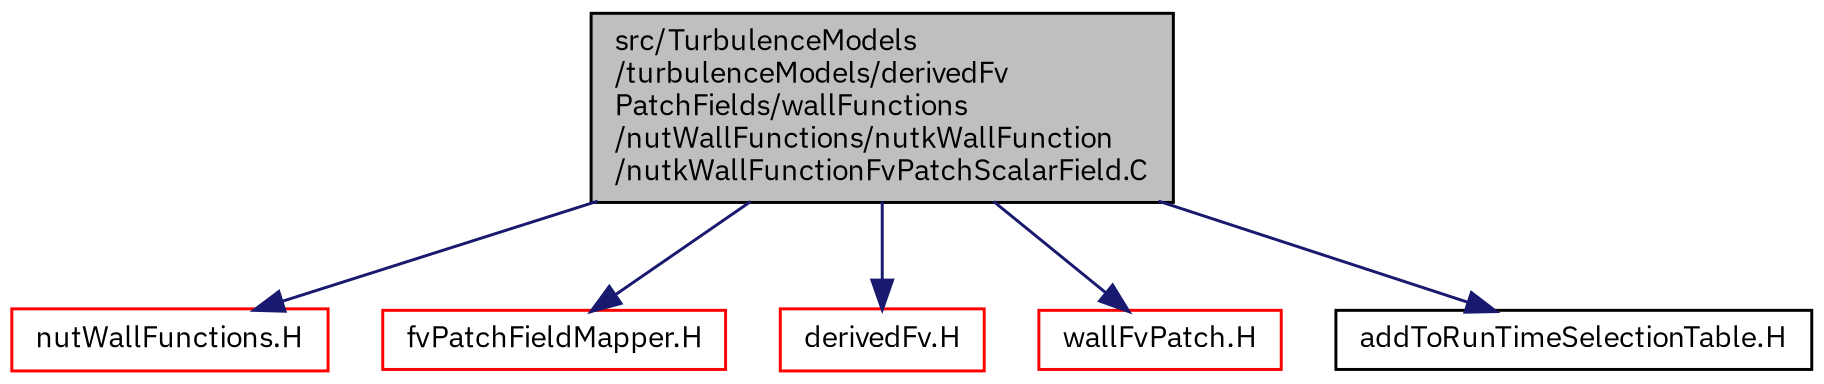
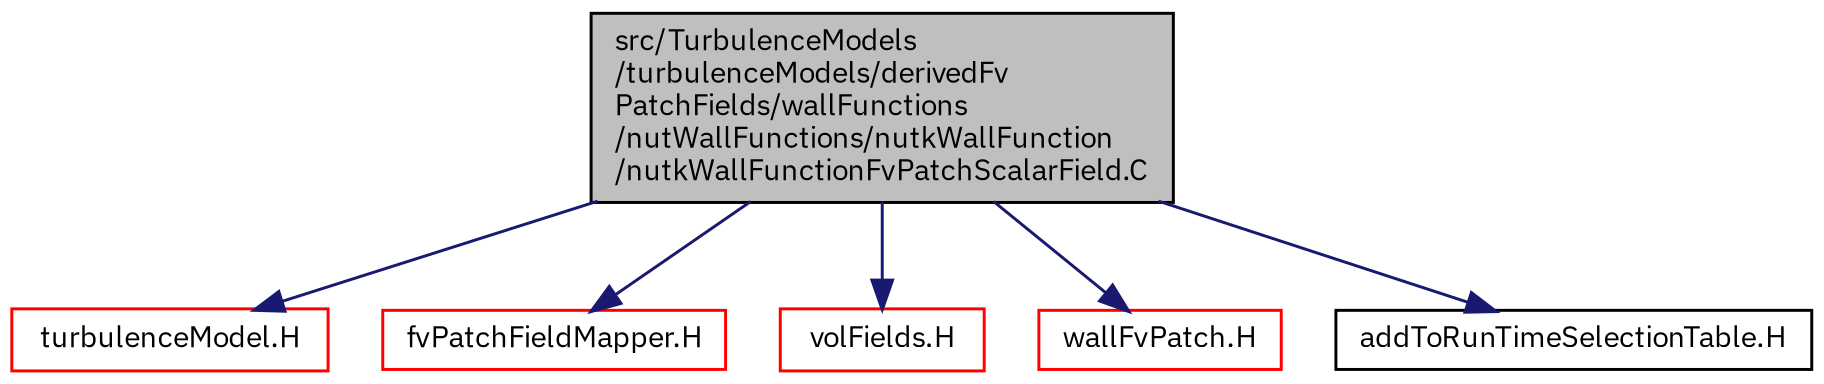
node "nutWallFunctions.H": label "nutWallFunctions.H" -> "turbulenceModel.H"
node "derivedFv.H": label "derivedFv.H" -> "volFields.H"
